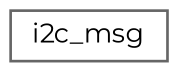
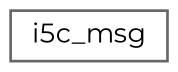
node "i2c_msg": label "i2c_msg" -> "i5c_msg"
